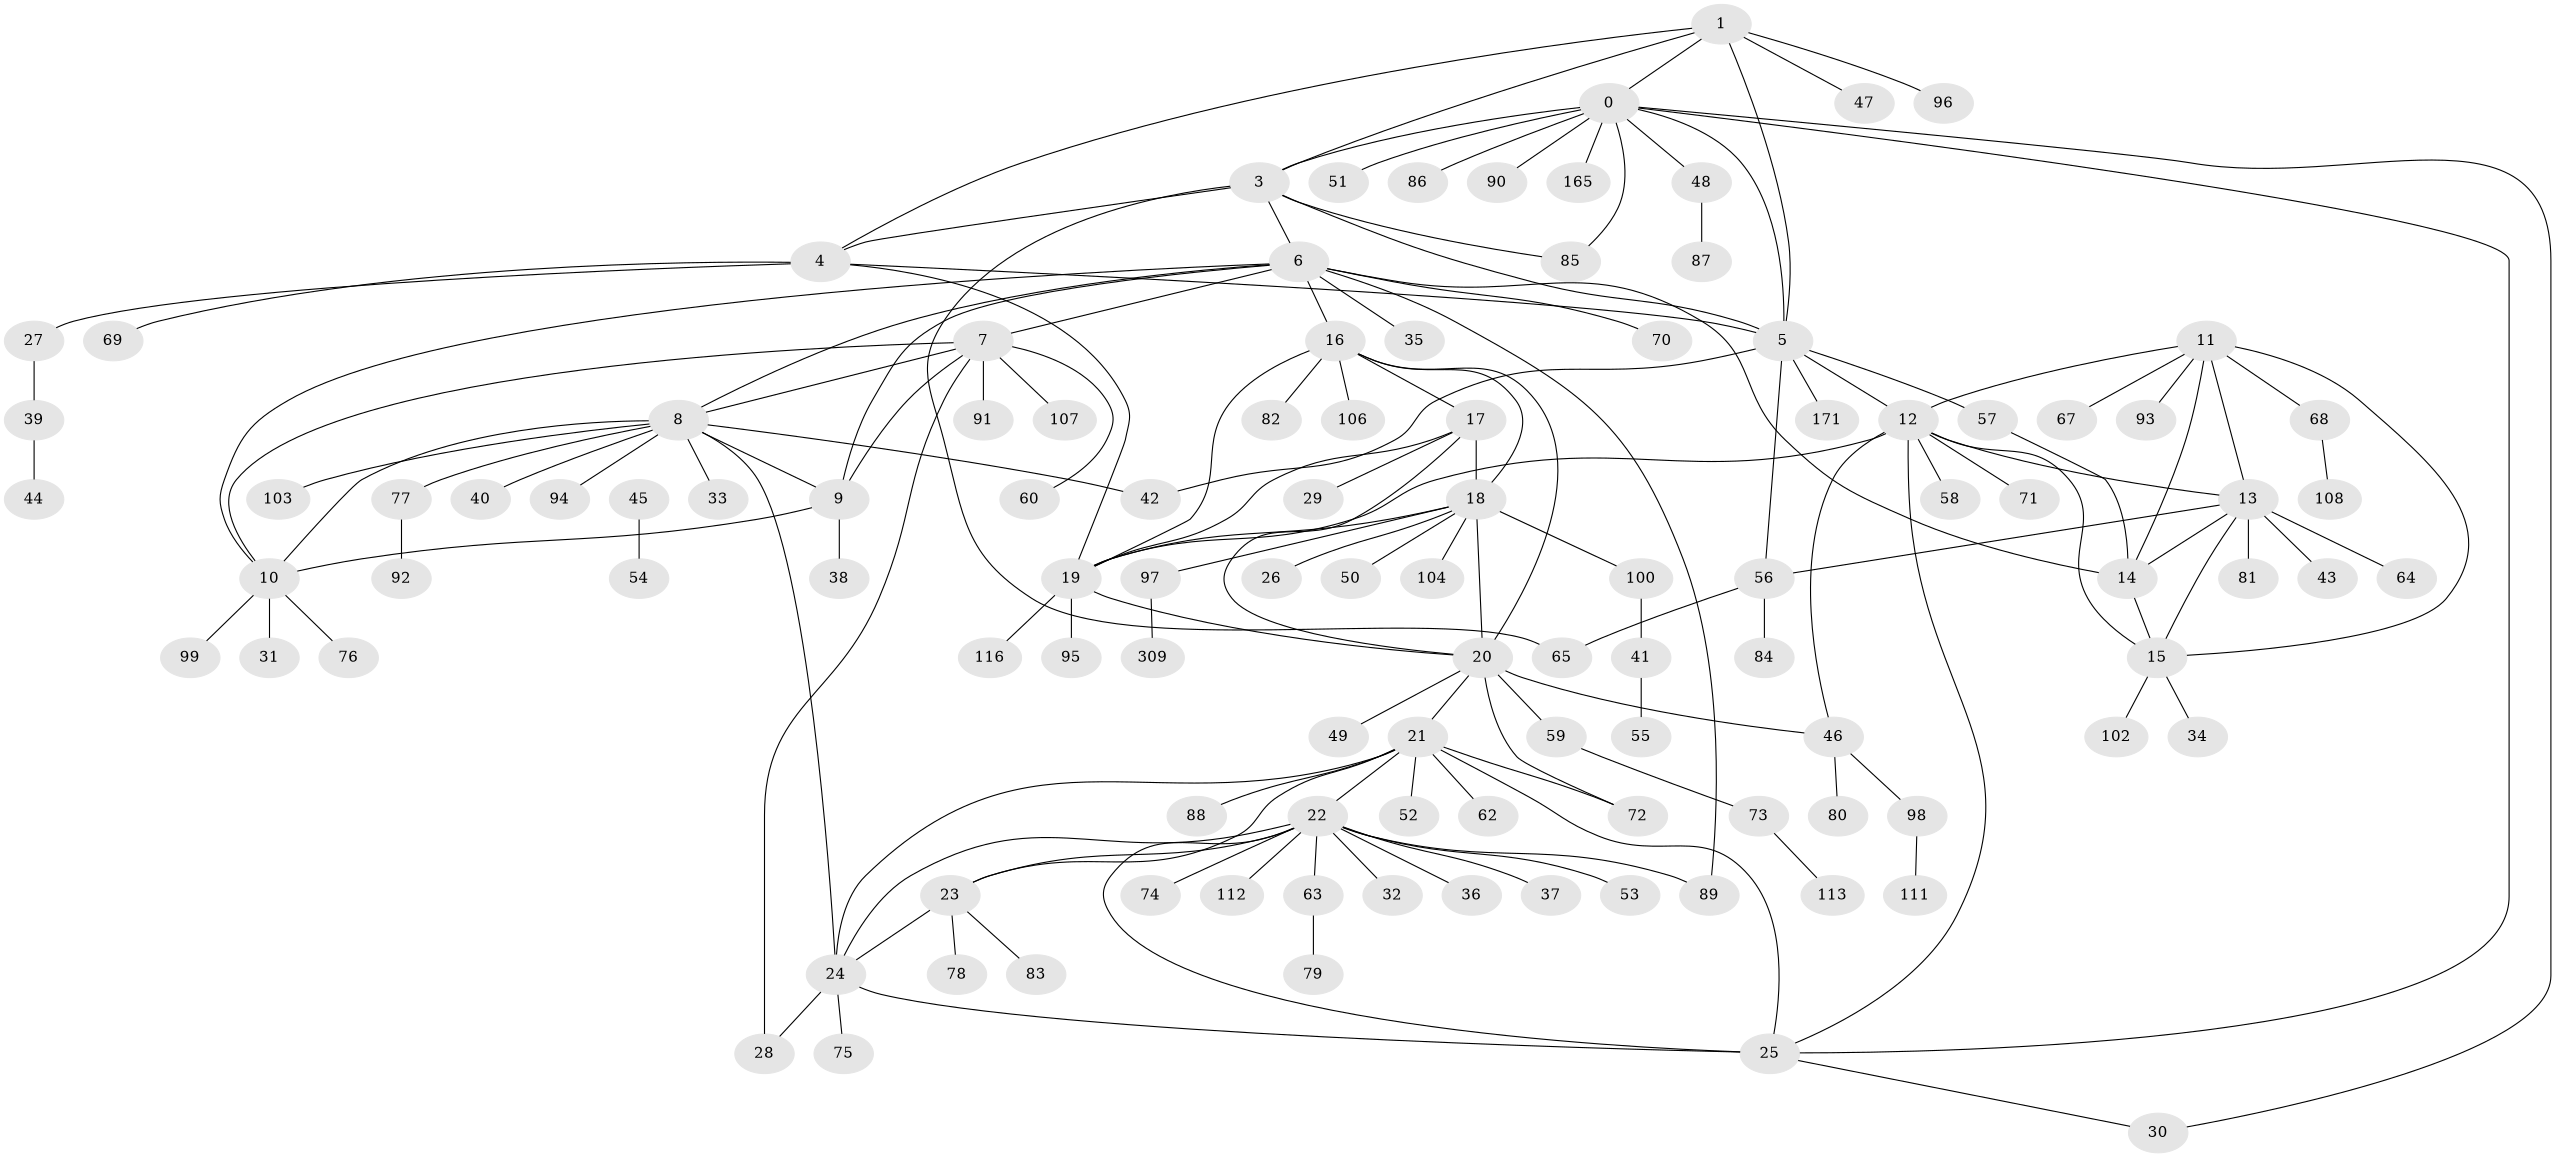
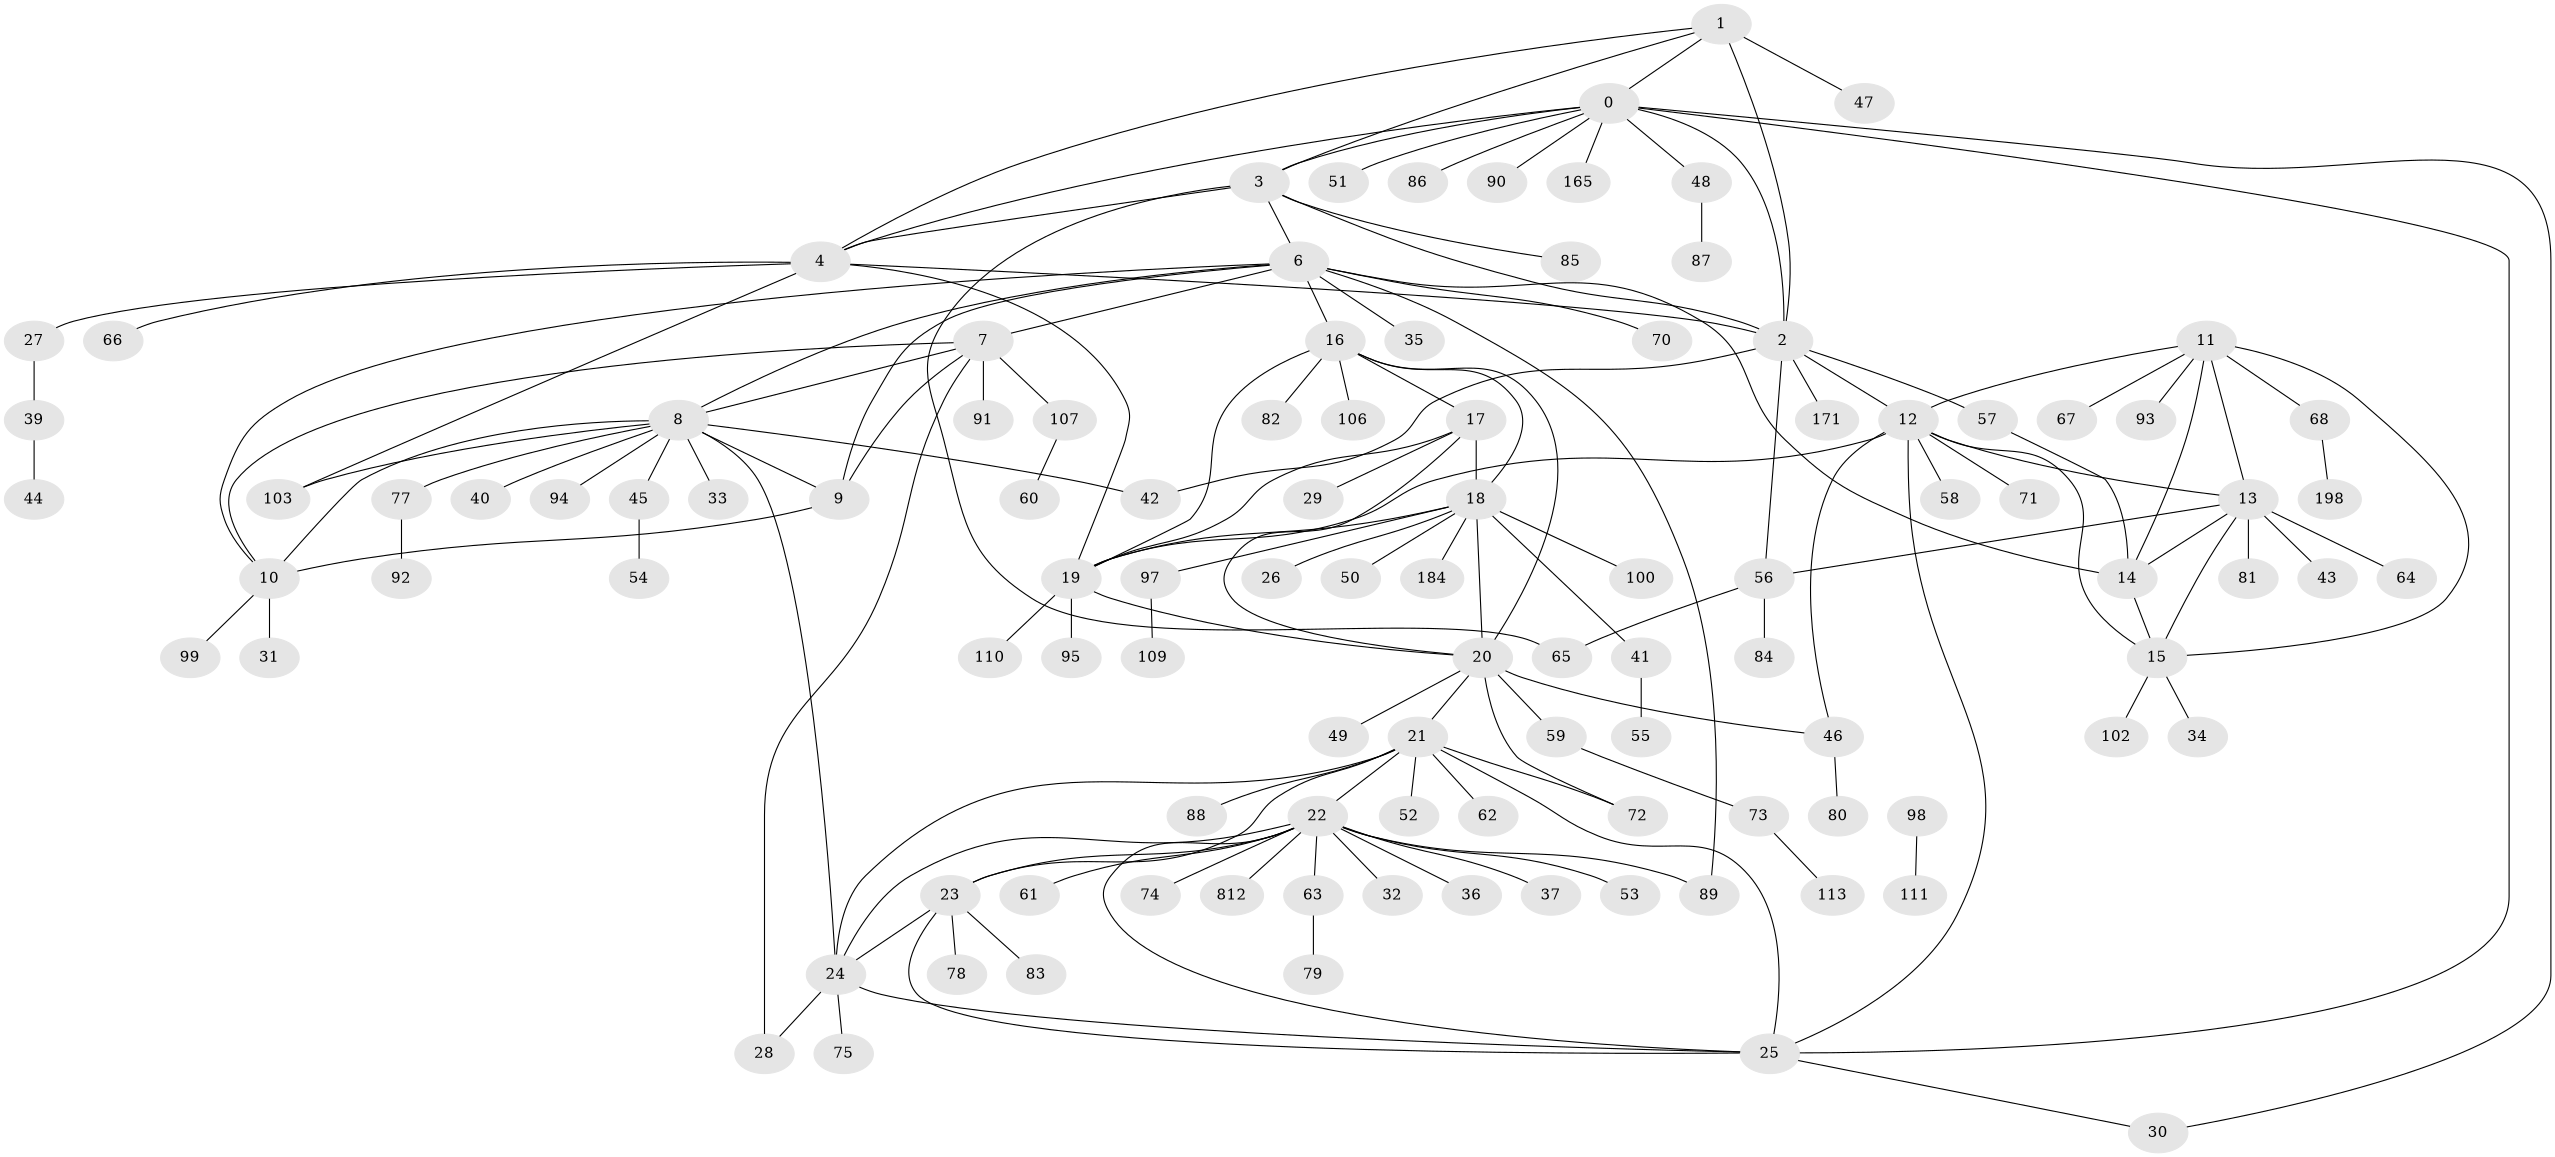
node "96": removed
edge "0" -- "85": now "0" -- "4"
node "69": label "69" -> "66"
node "5": label "5" -> "2"
edge "4" -- "103": added
edge "7" -- "60": now "107" -- "60"
edge "8" -- "45": added
node "108": label "108" -> "198"
node "38": removed
node "104": label "104" -> "184"
edge "100" -- "41": now "18" -- "41"
node "76": removed
node "116": label "116" -> "110"
node "309": label "309" -> "109"
edge "46" -- "98": removed
node "61": added
node "112": label "112" -> "812"
edge "23" -- "25": added
